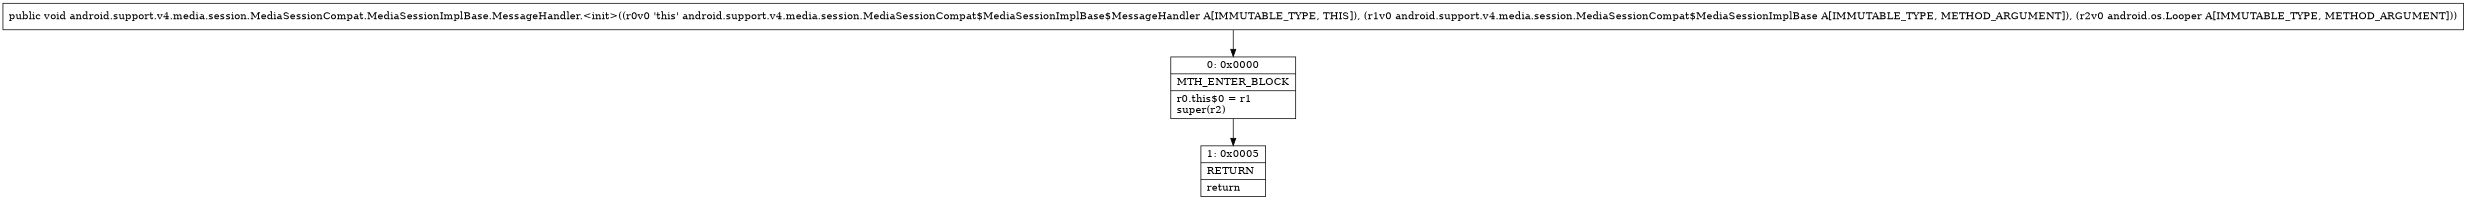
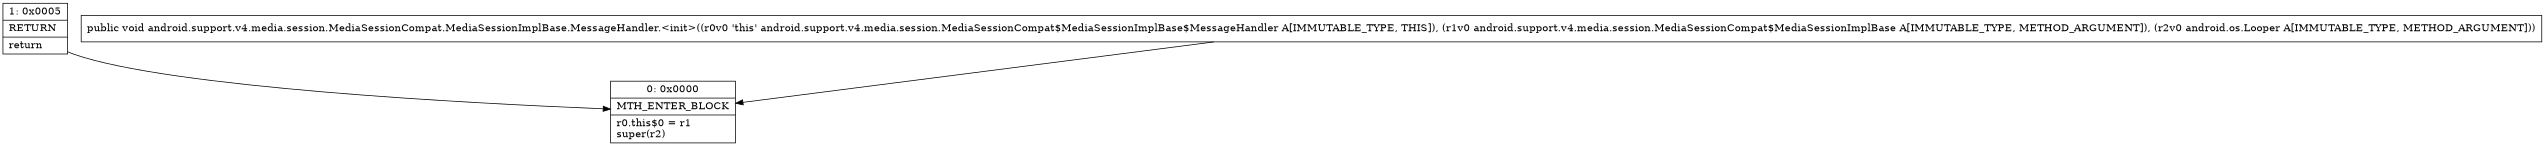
edge "0: 0x0000" -> "1: 0x0005": reversed
